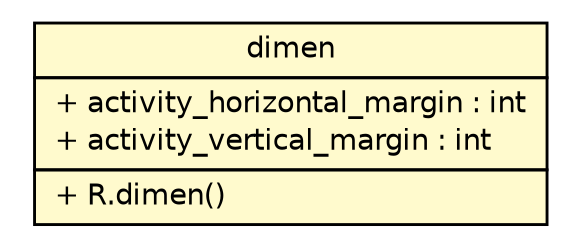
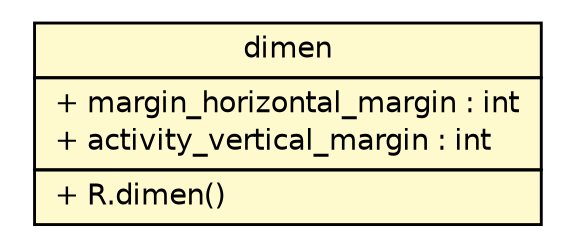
node "dimen": text "+ activity_horizontal_margin : int" -> "+ margin_horizontal_margin : int"
